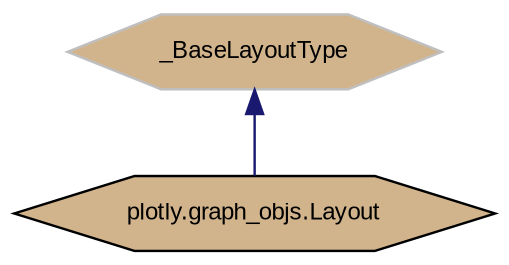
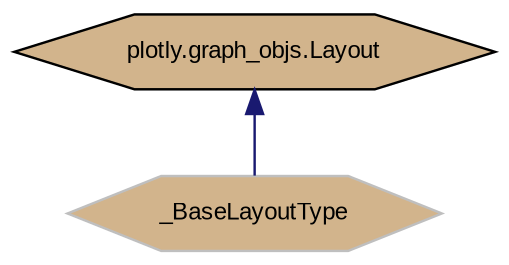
edge "plotly.graph_objs.Layout" -> "_BaseLayoutType": reversed
